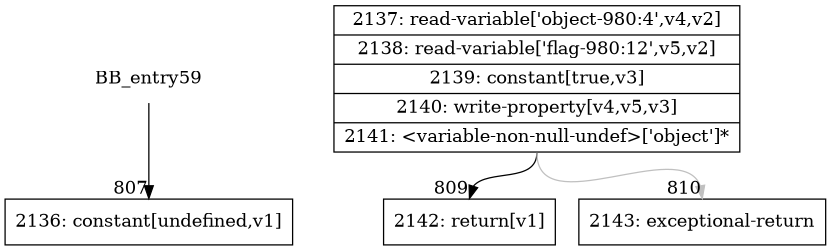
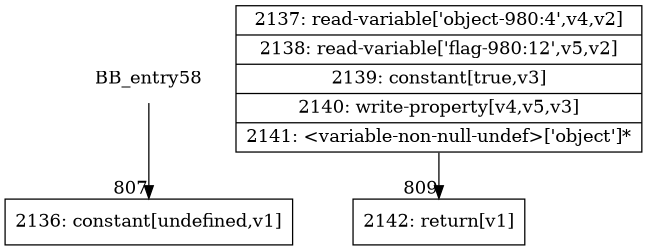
node "BB_entry59": label "BB_entry59" -> "BB_entry58"
node "2143: exceptional-return": removed
